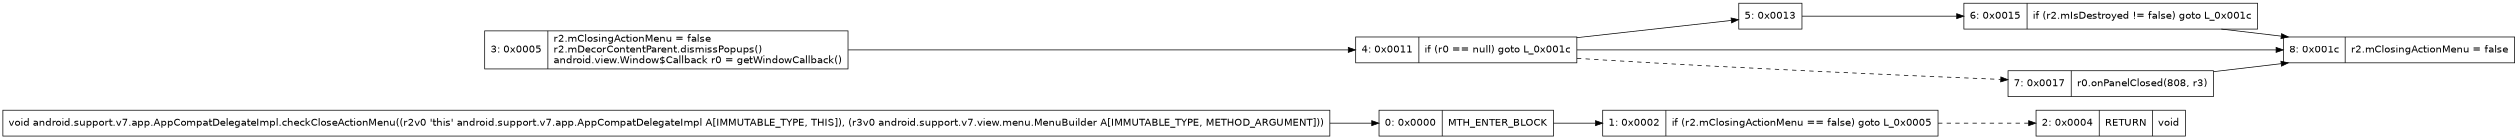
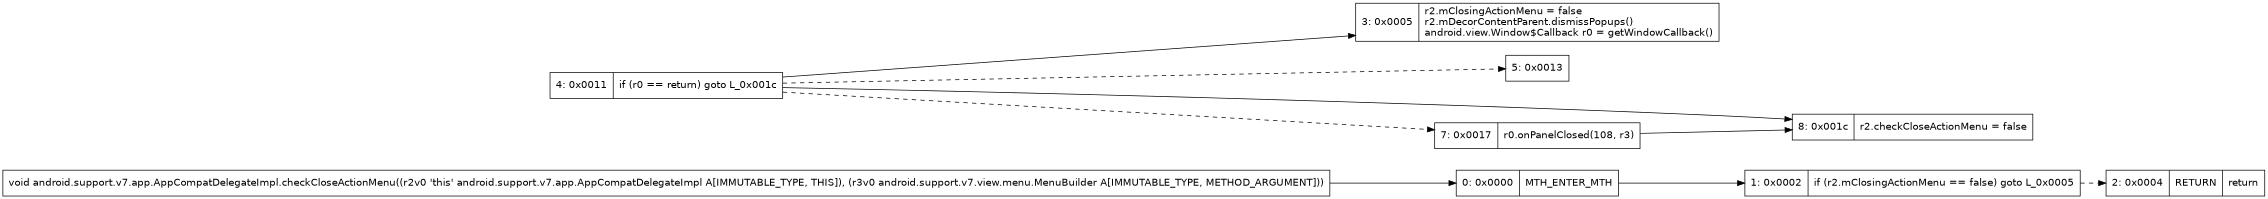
node "6: 0x0015": removed
edge "4: 0x0011" -> "5: 0x0013": style solid -> dashed
edge "3: 0x0005" -> "4: 0x0011": reversed
node "4: 0x0011": text "if (r0 == null) goto L_0x001c" -> "if (r0 == return) goto L_0x001c"
node "8: 0x001c": text "r2.mClosingActionMenu = false" -> "r2.checkCloseActionMenu = false"
node "7: 0x0017": text "r0.onPanelClosed(808, r3)" -> "r0.onPanelClosed(108, r3)"
node "0: 0x0000": text "MTH_ENTER_BLOCK" -> "MTH_ENTER_MTH"
node "2: 0x0004": text "void" -> "return"
